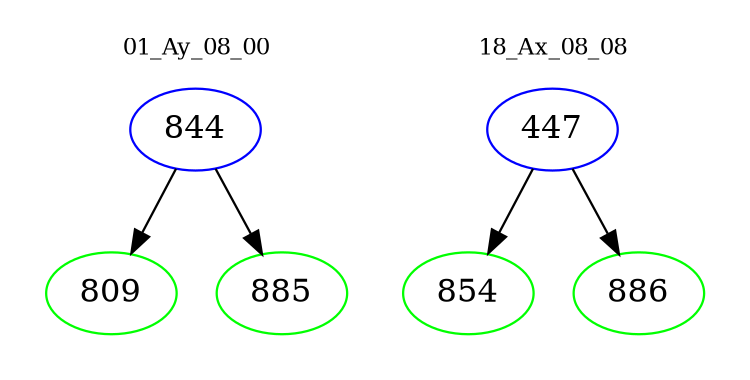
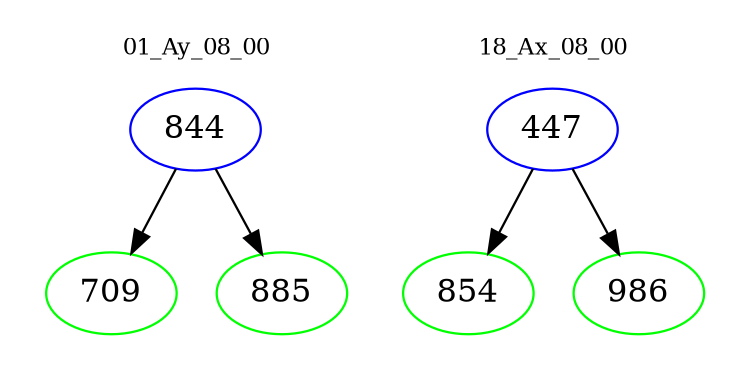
cluster "18_Ax_08_08": label "18_Ax_08_08" -> "18_Ax_08_00"
node "809": label "809" -> "709"
node "886": label "886" -> "986"
